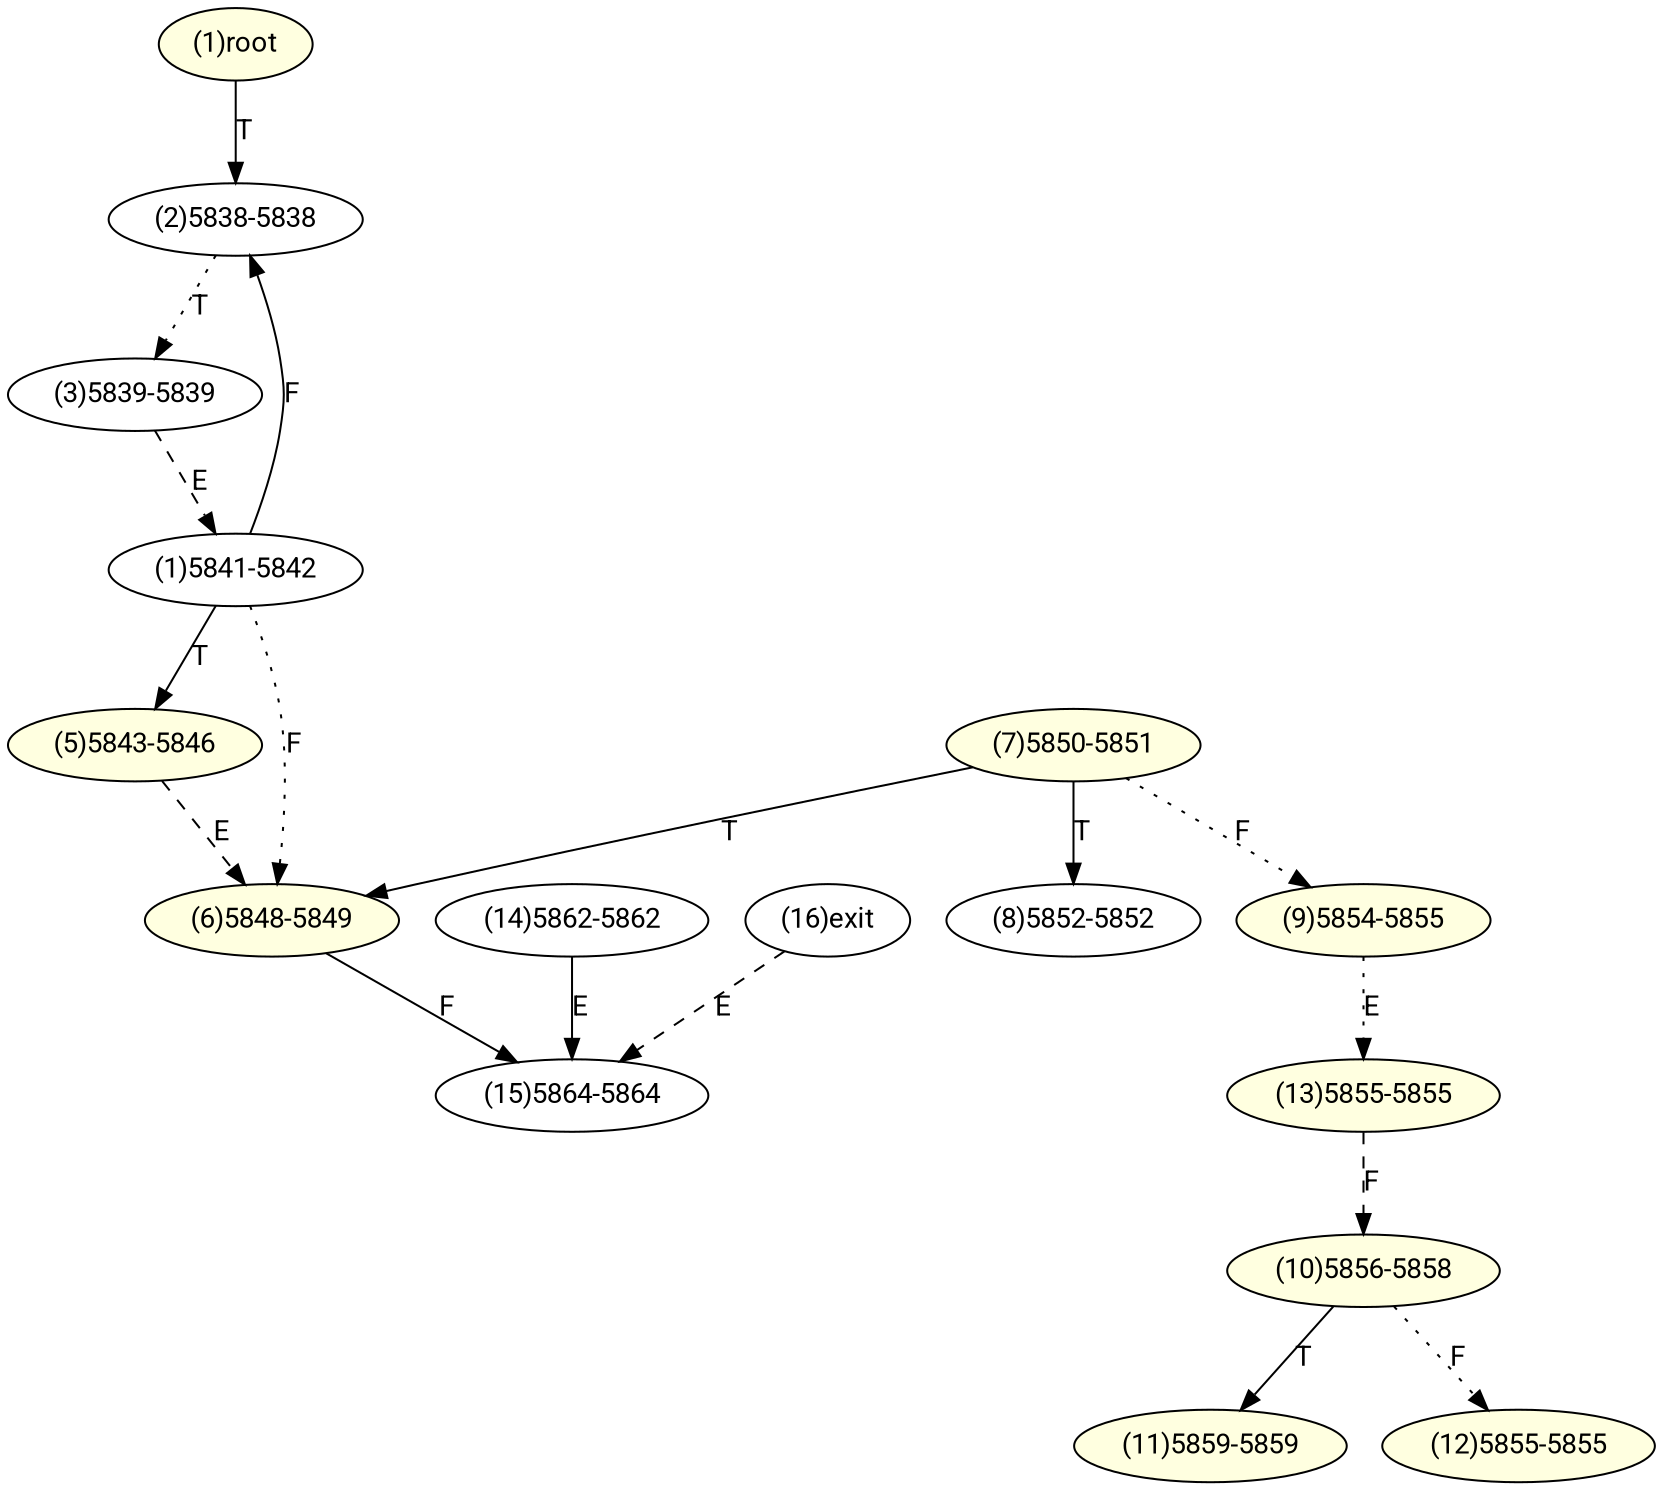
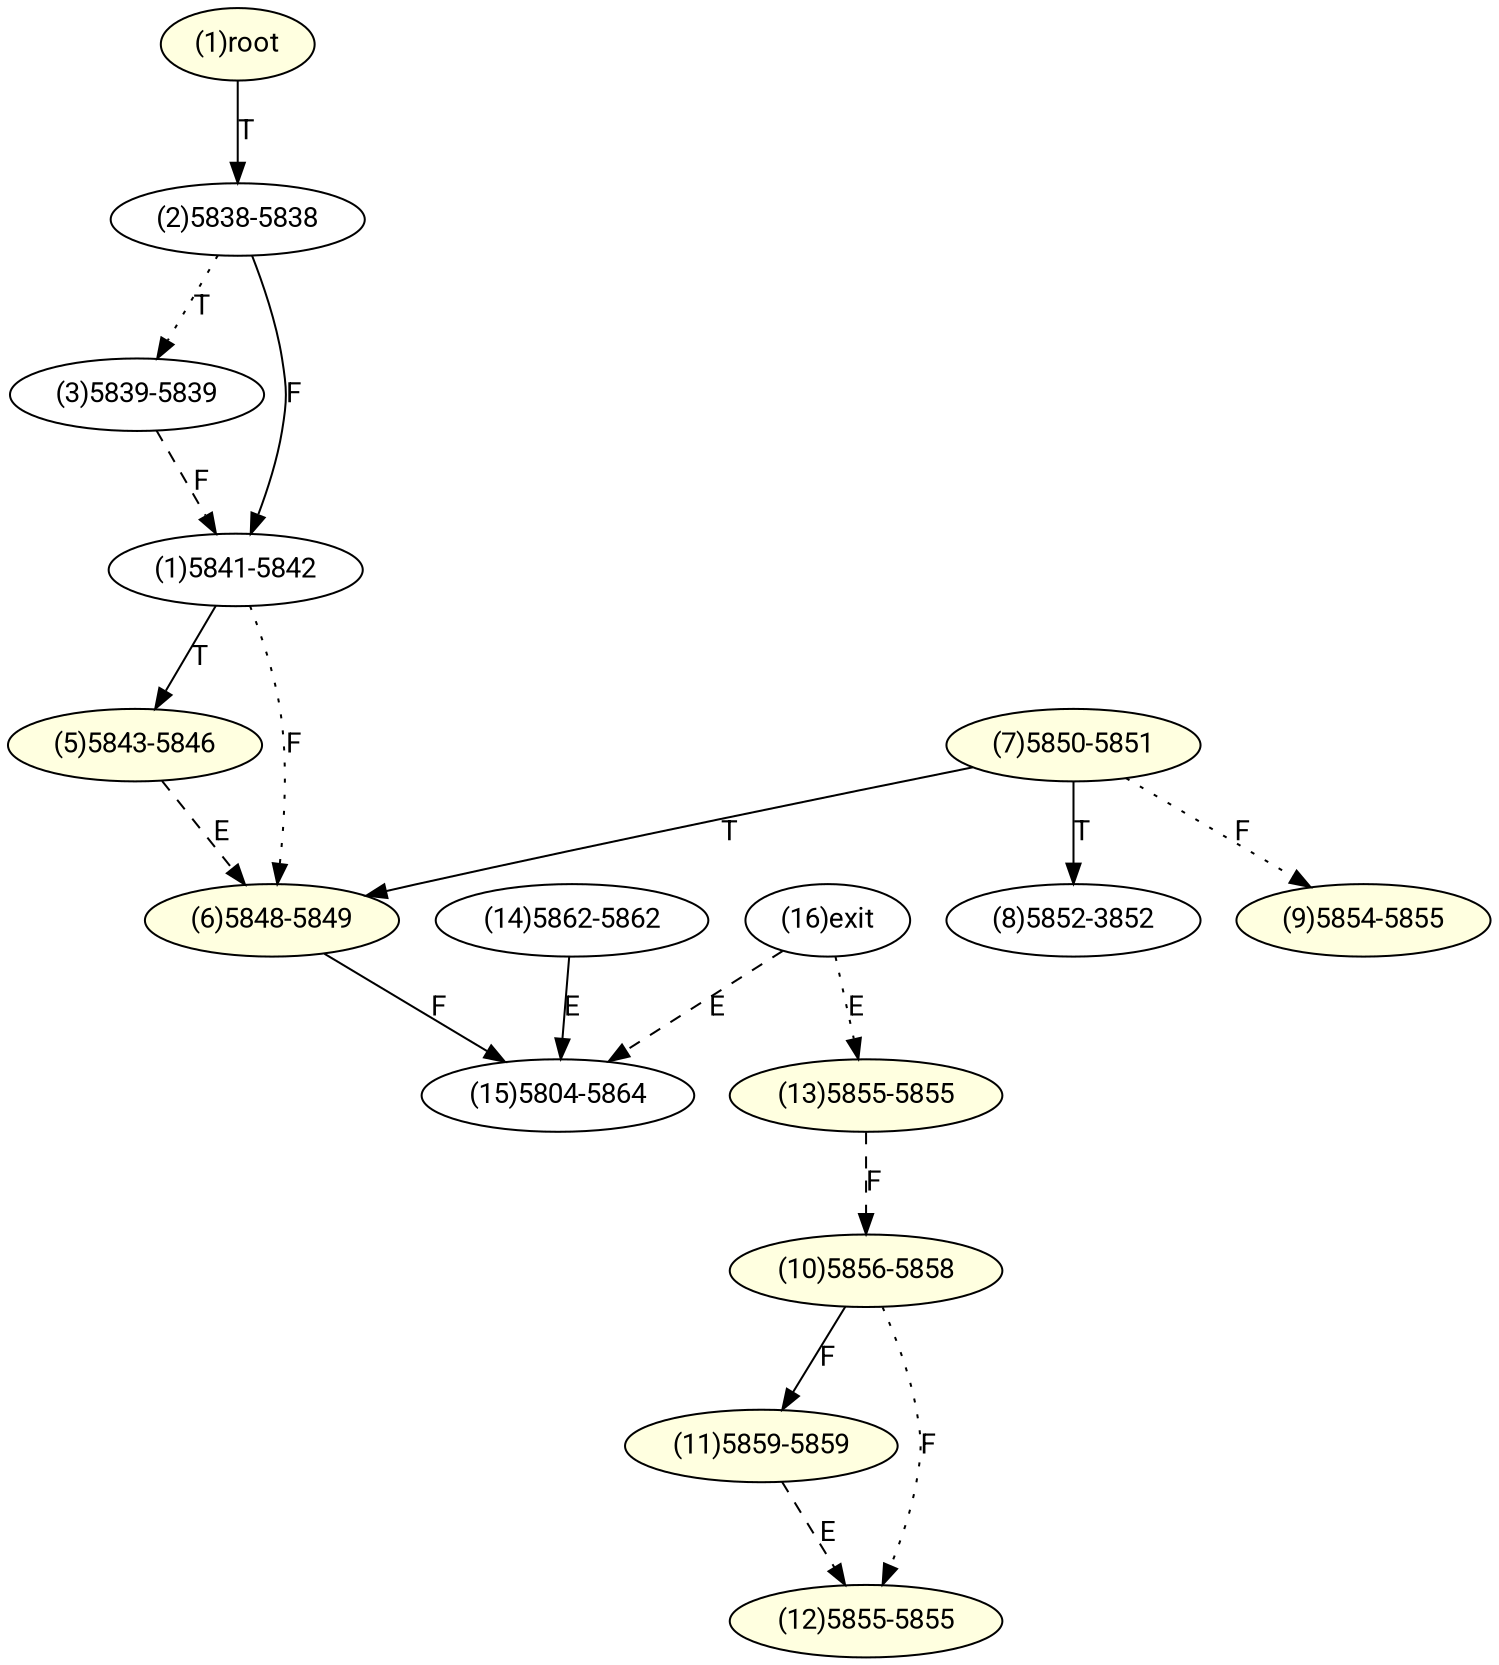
edge "(1)5841-5842" -> "(2)5838-5838": reversed
edge "(3)5839-5839" -> "(1)5841-5842": label "E" -> "F"
node "(8)5852-5852": label "(8)5852-5852" -> "(8)5852-3852"
edge "(9)5854-5855" -> "(13)5855-5855": now "(16)exit" -> "(13)5855-5855"
node "(15)5864-5864": label "(15)5864-5864" -> "(15)5804-5864"
edge "(10)5856-5858" -> "(11)5859-5859": label "T" -> "F"
edge "(11)5859-5859" -> "(12)5855-5855": added, label "E"
